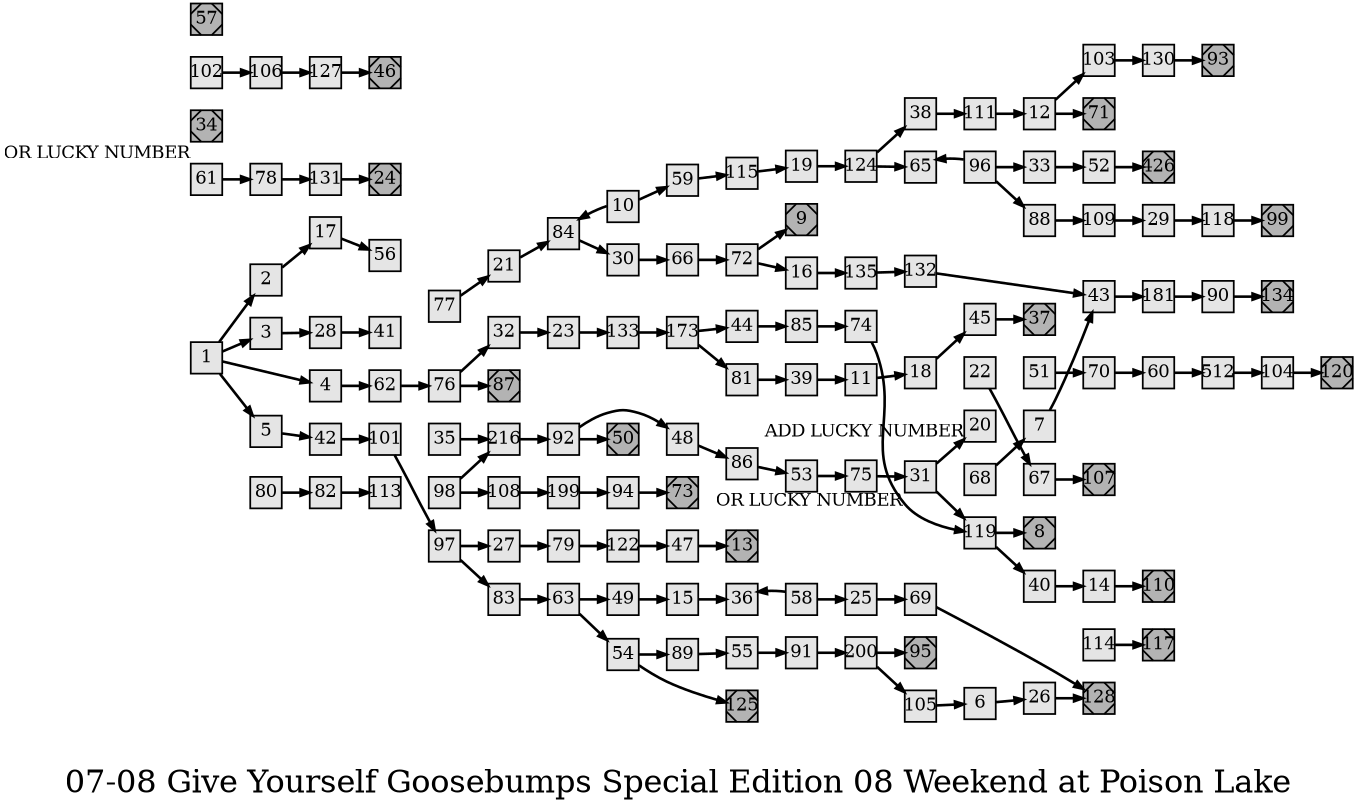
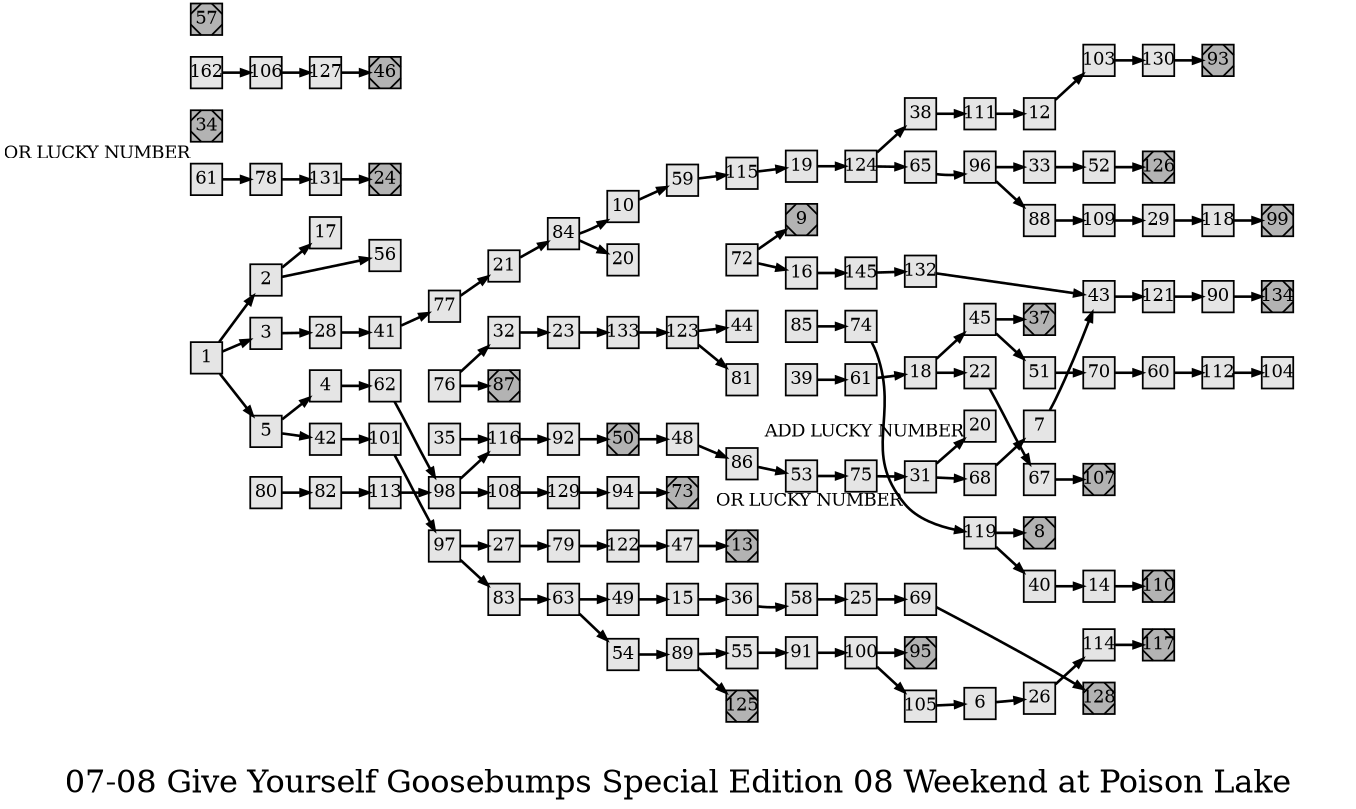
node "102": label "102" -> "162"
node "71": removed
edge "96" -> "65": reversed
node "426": label "426" -> "126"
edge "10" -> "84": reversed
edge "17" -> "56": now "2" -> "56"
node "30": label "30" -> "20"
node "66": removed
node "135": label "135" -> "145"
node "181": label "181" -> "121"
edge "41" -> "77": added
edge "44" -> "85": removed
node "173": label "173" -> "123"
edge "45" -> "51": added
edge "1" -> "4": now "5" -> "4"
edge "18" -> "22": added
node "512": label "512" -> "112"
node "120": removed
edge "81" -> "39": removed
node "11": label "11" -> "61"
edge "62" -> "76": now "62" -> "98"
edge "92" -> "48": now "50" -> "48"
node "216": label "216" -> "116"
edge "113" -> "98": added
node "199": label "199" -> "129"
edge "31" -> "119": now "31" -> "68"
edge "58" -> "36": reversed
node "200": label "200" -> "100"
edge "54" -> "125": now "89" -> "125"
edge "26" -> "128": now "26" -> "114"
